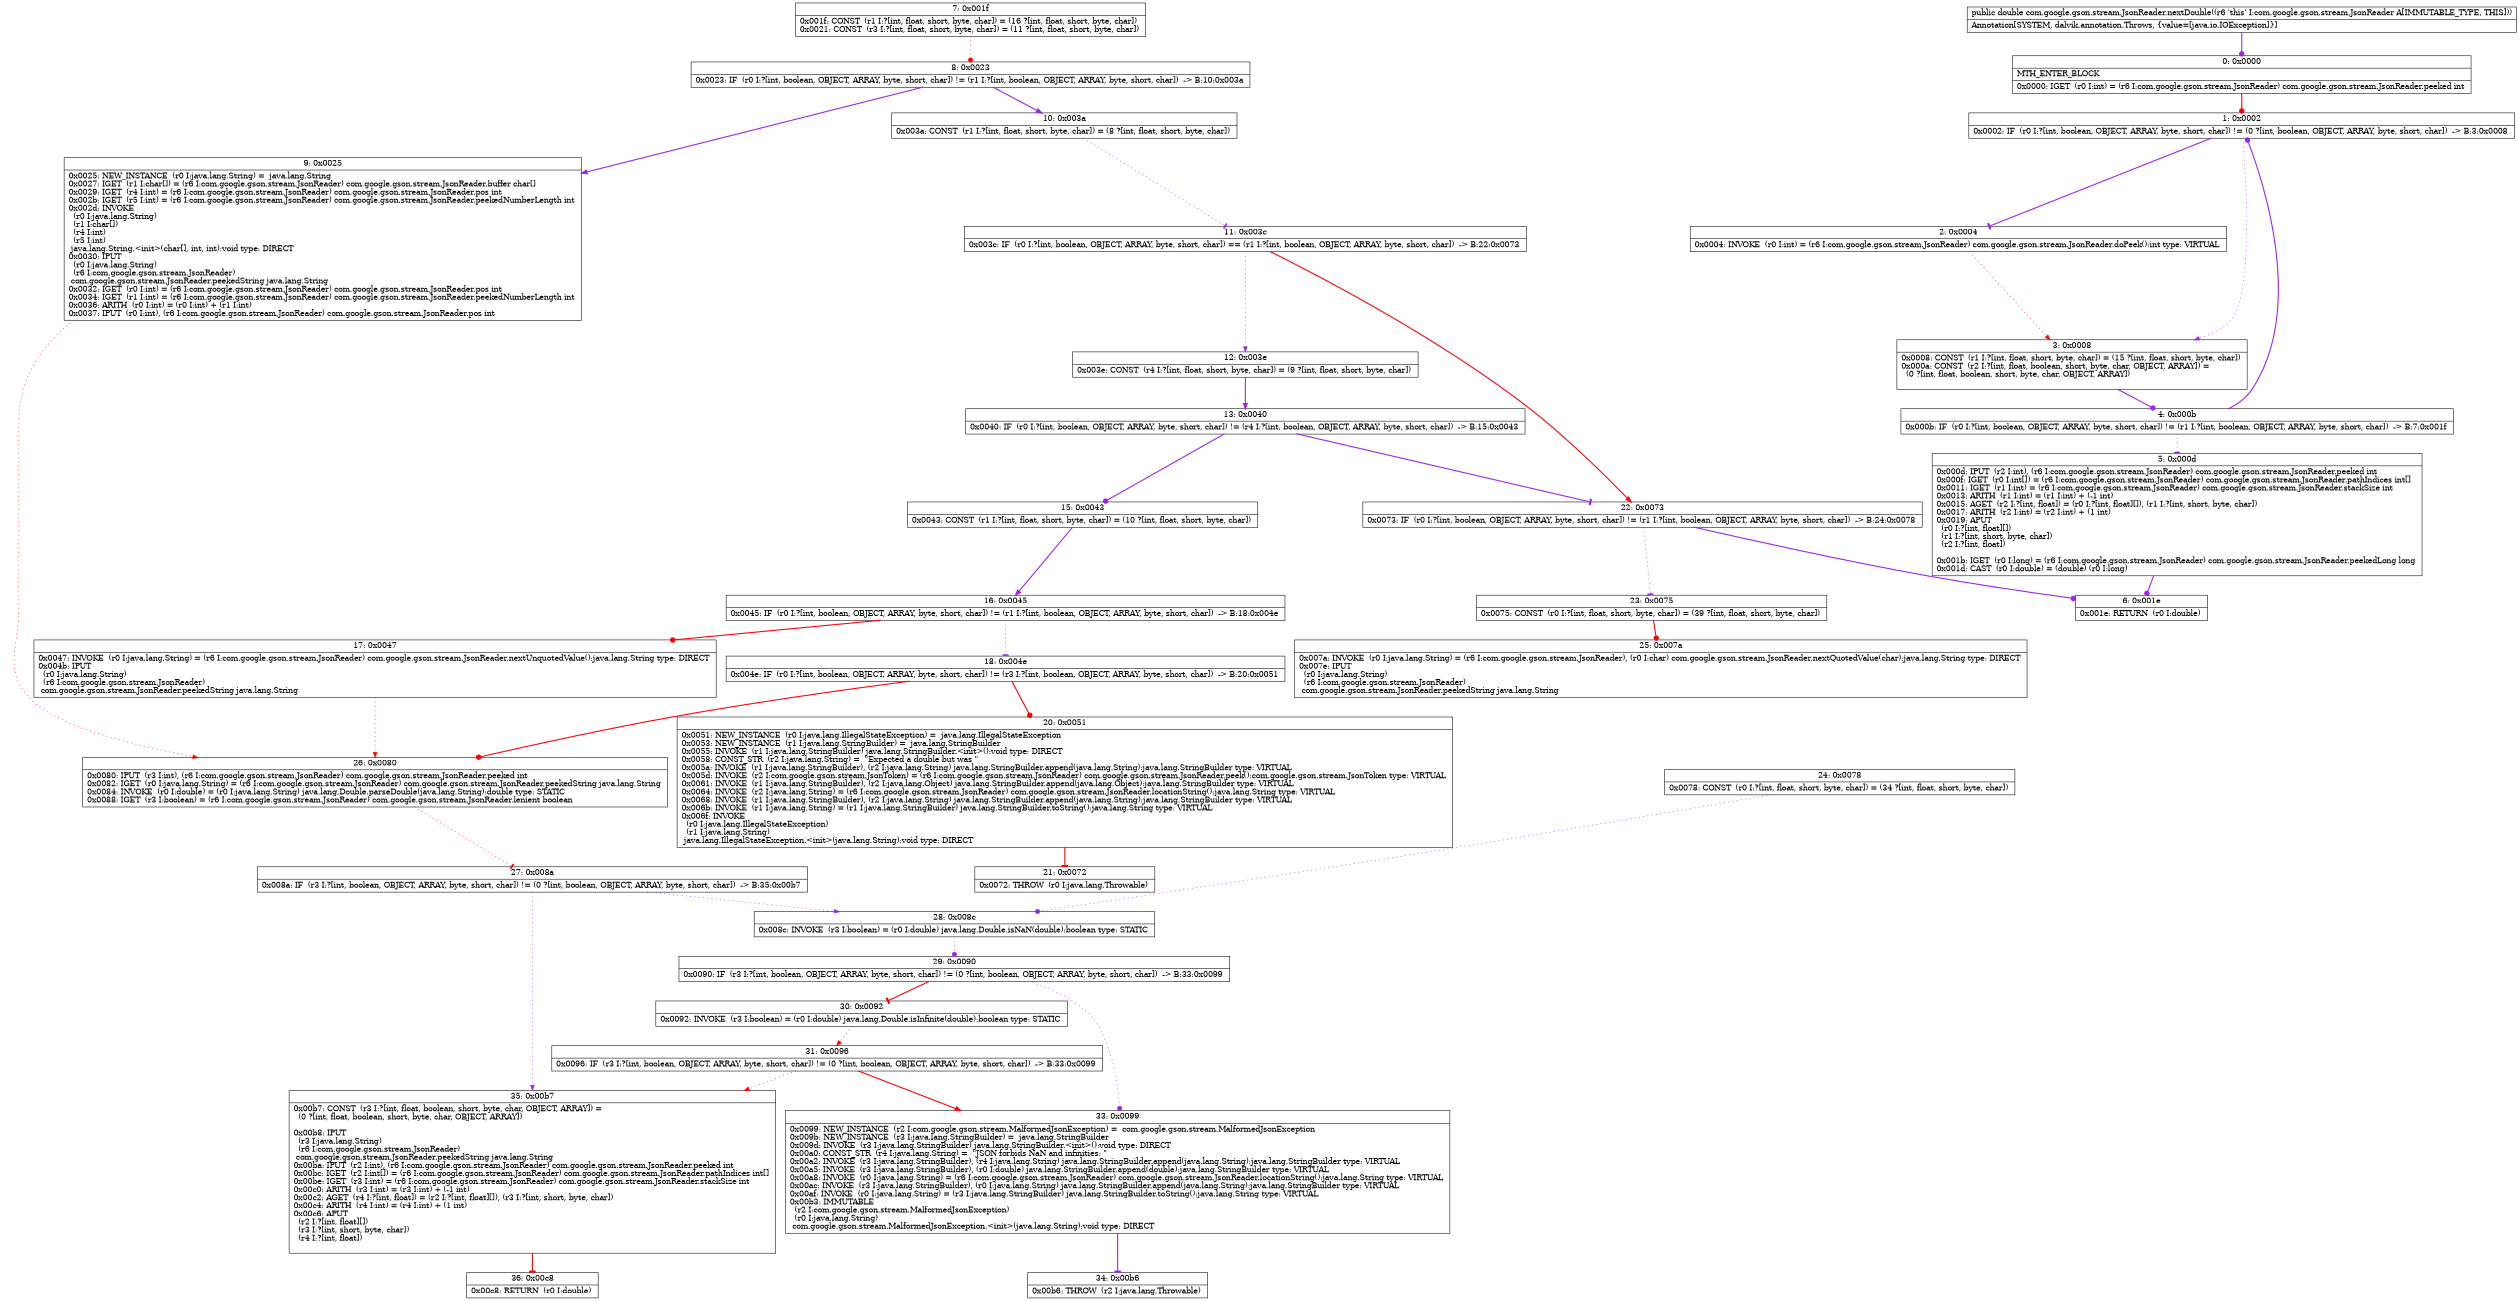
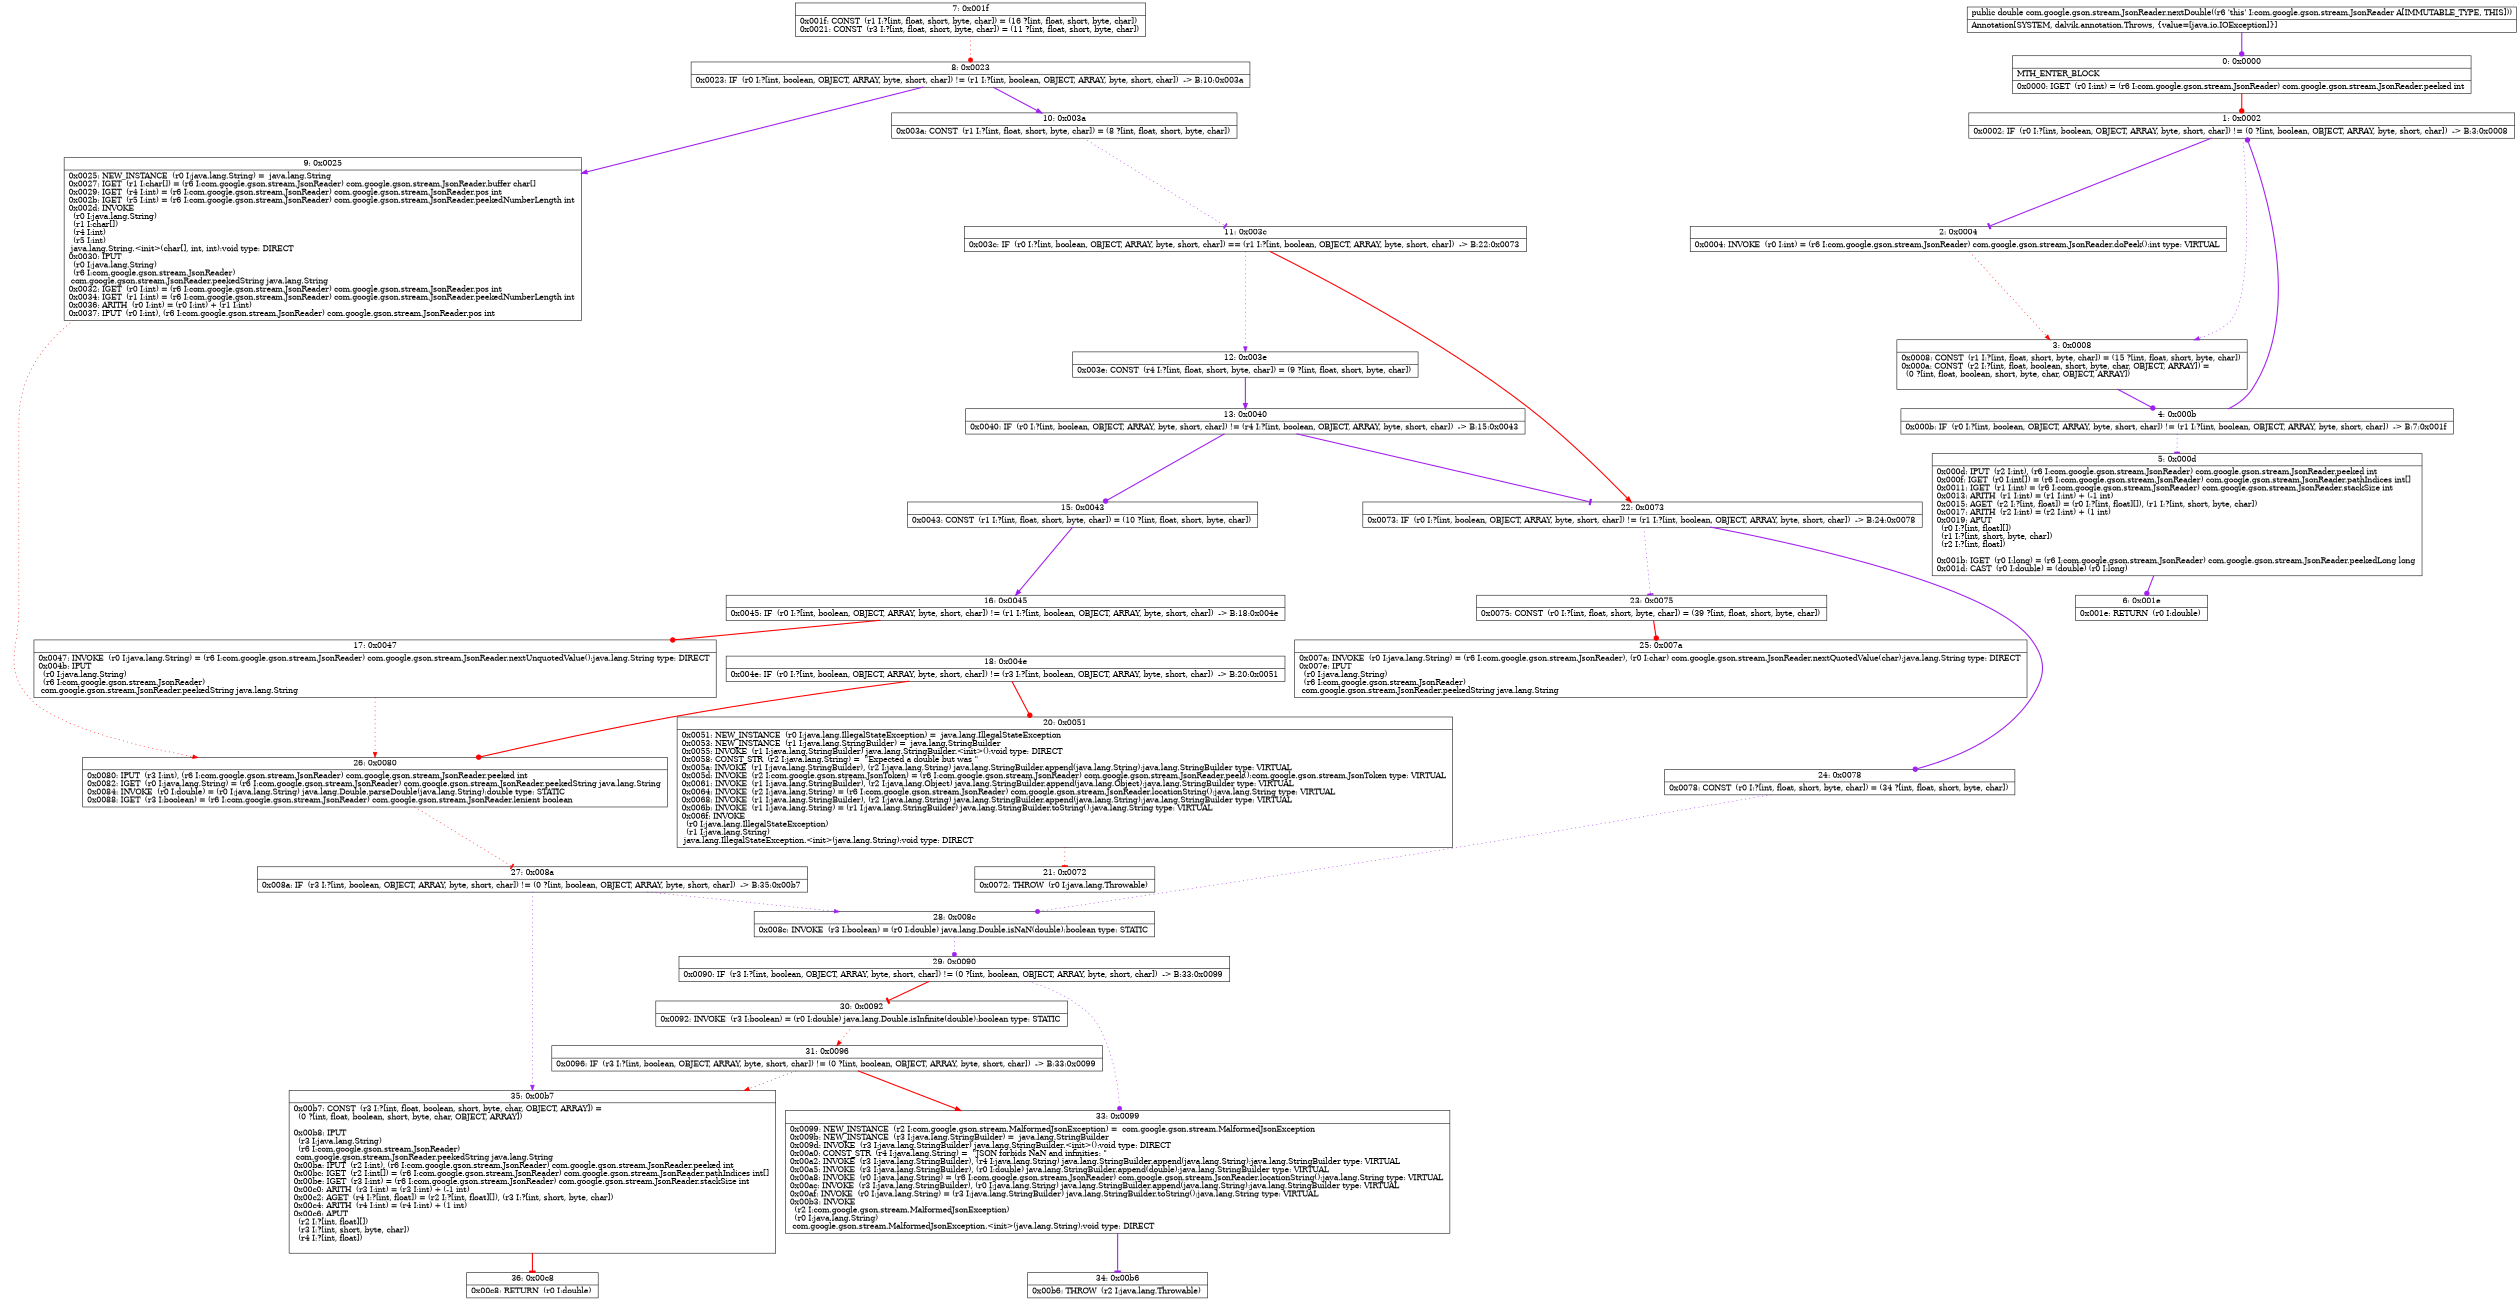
edge "22: 0x0073" -> "6: 0x001e": now "22: 0x0073" -> "24: 0x0078"
edge "16: 0x0045" -> "18: 0x004e": removed
edge "20: 0x0051" -> "21: 0x0072": style bold -> dotted
node "33: 0x0099": text "0x00b3: IMMUTABLE" -> "0x00b3: INVOKE"
